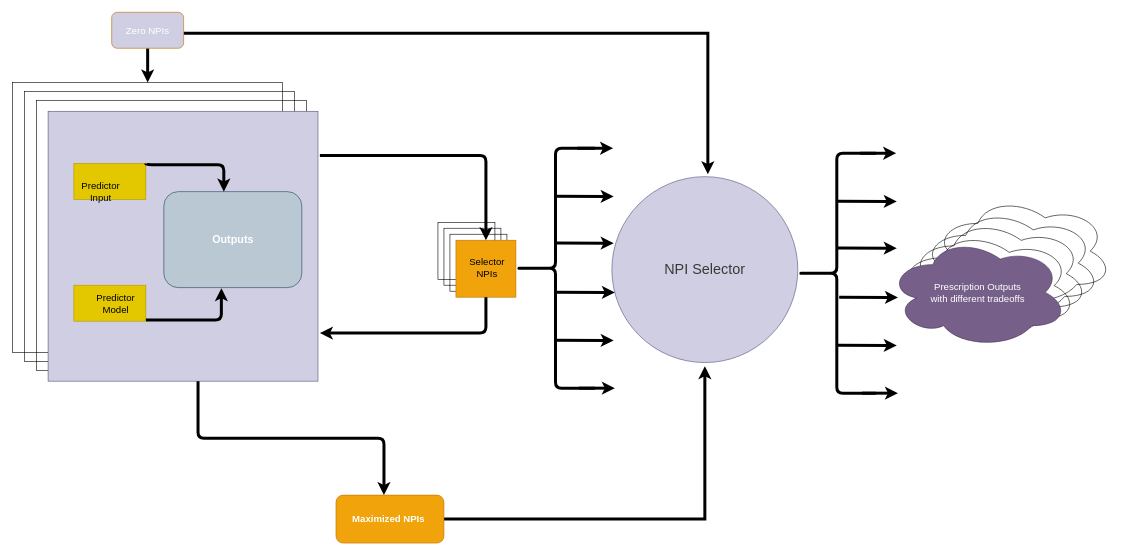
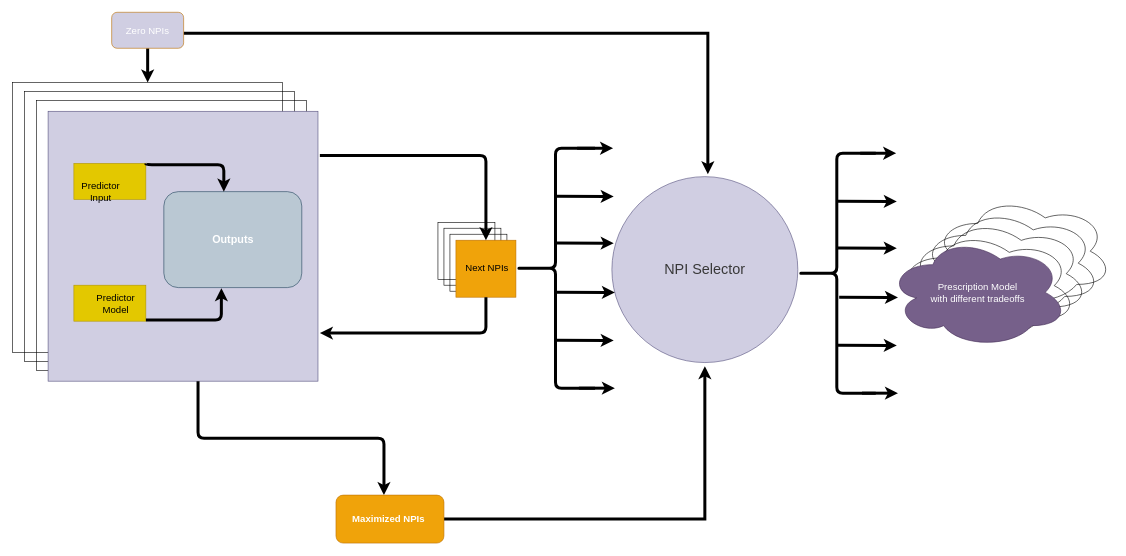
node "Selector NPIs": label "Selector NPIs" -> "Next NPIs"
node "Prescription Outputs with different tradeoffs": label "Prescription Outputs with different tradeoffs" -> "Prescription Model with different tradeoffs"
